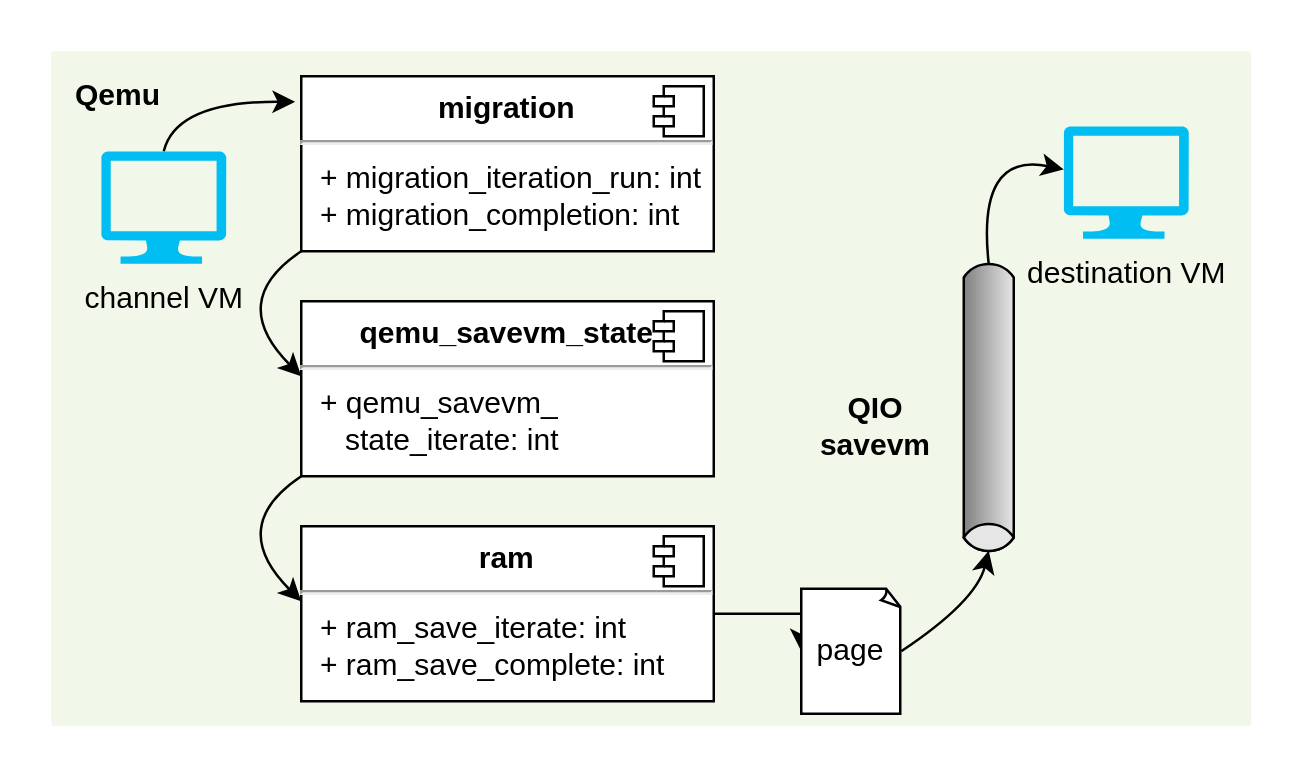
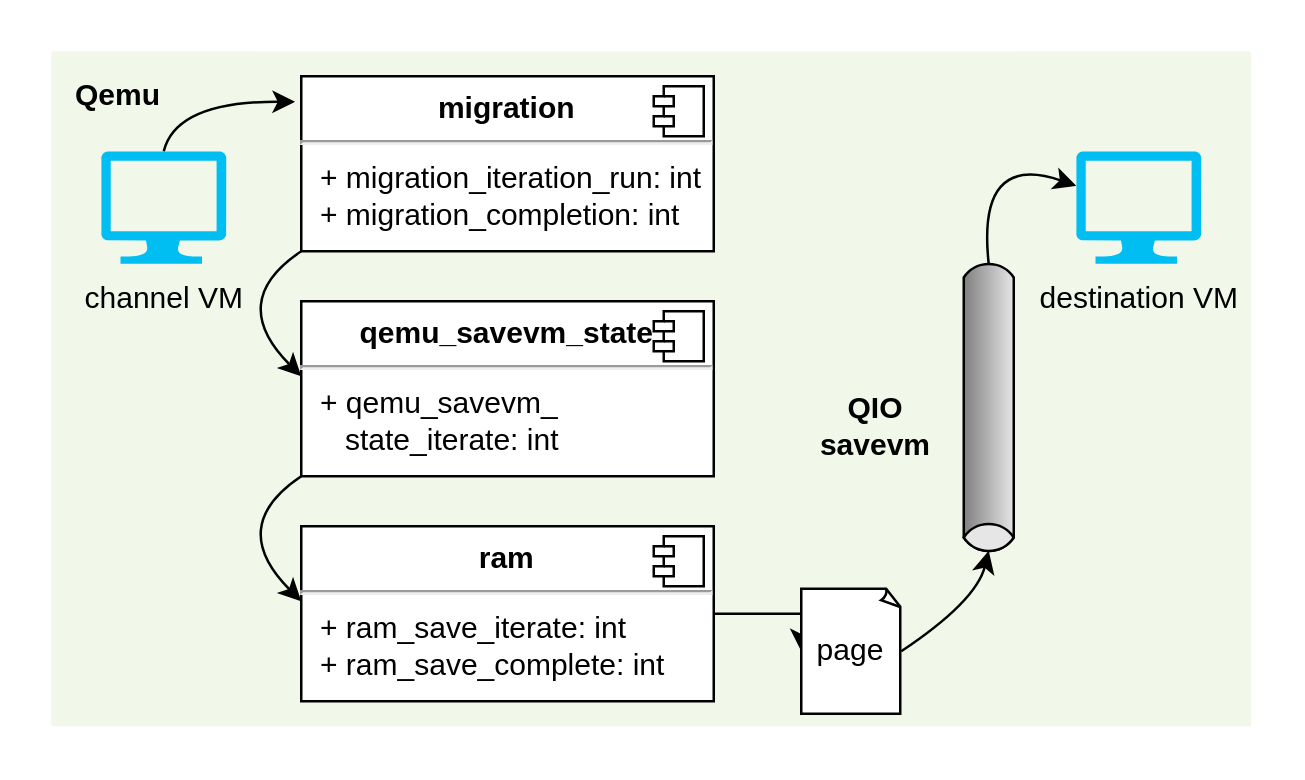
node "destination VM": moved (1126, 183) -> (1139, 208)
